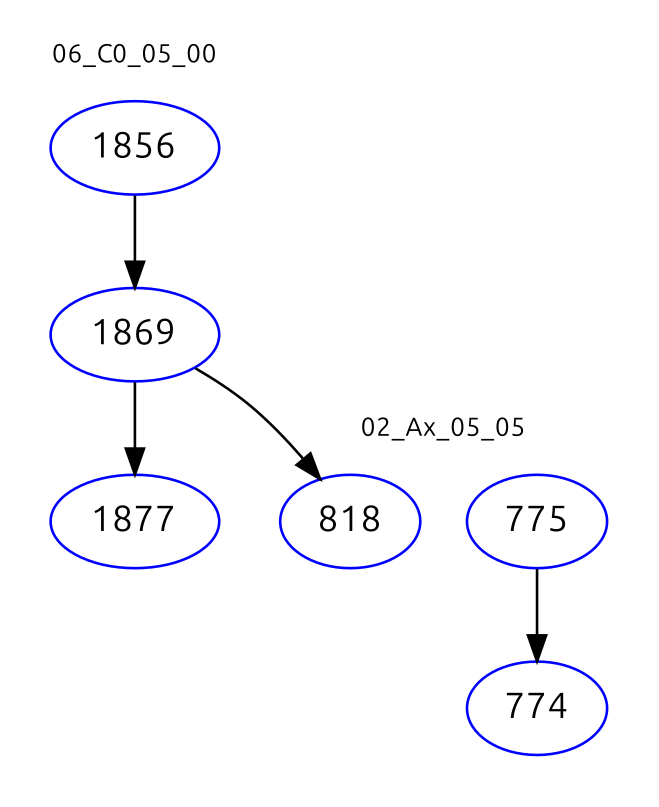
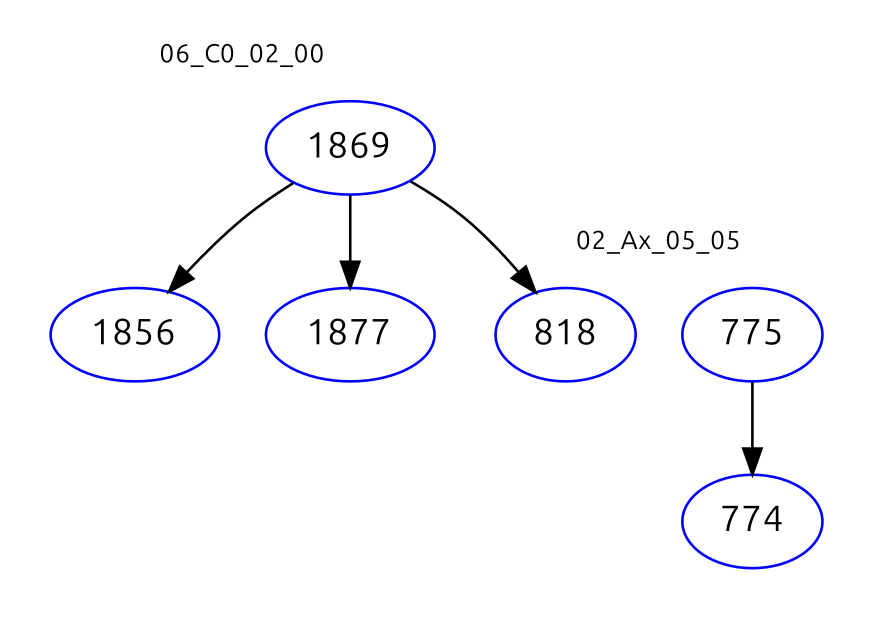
cluster "06_C0_05_00": label "06_C0_05_00" -> "06_C0_02_00"
edge "1856" -> "1869": reversed
